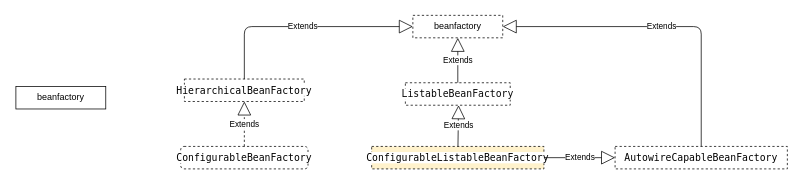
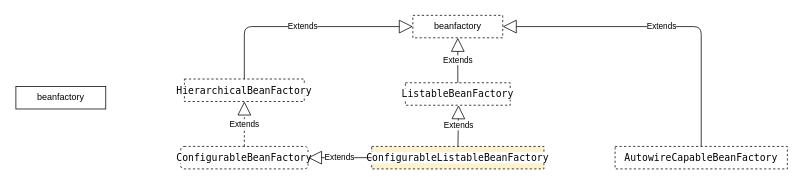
edge "ConfigurableListableBeanFactory" -> "ConfigurableBeanFactory": added, label "Extends"
edge "ConfigurableListableBeanFactory" -> "AutowireCapableBeanFactory": removed, label "Extends"
